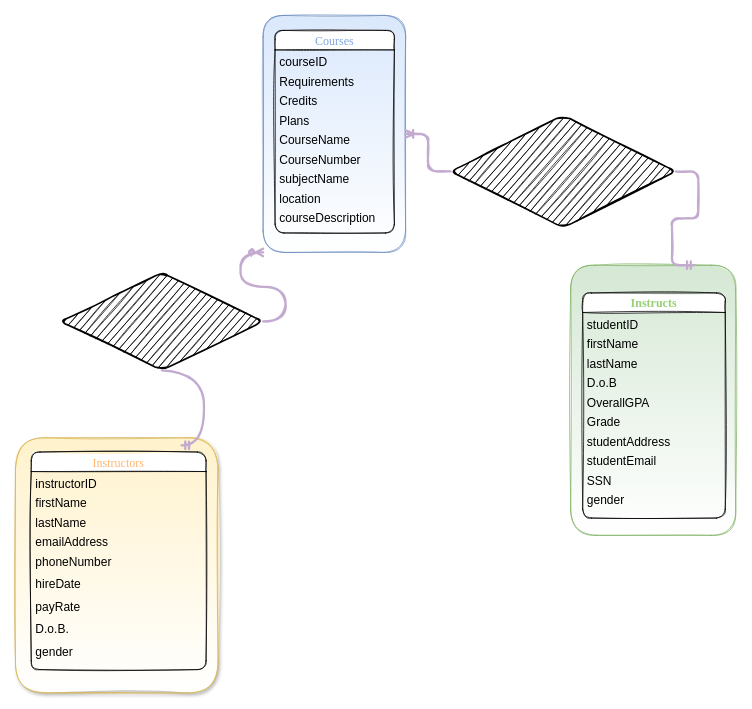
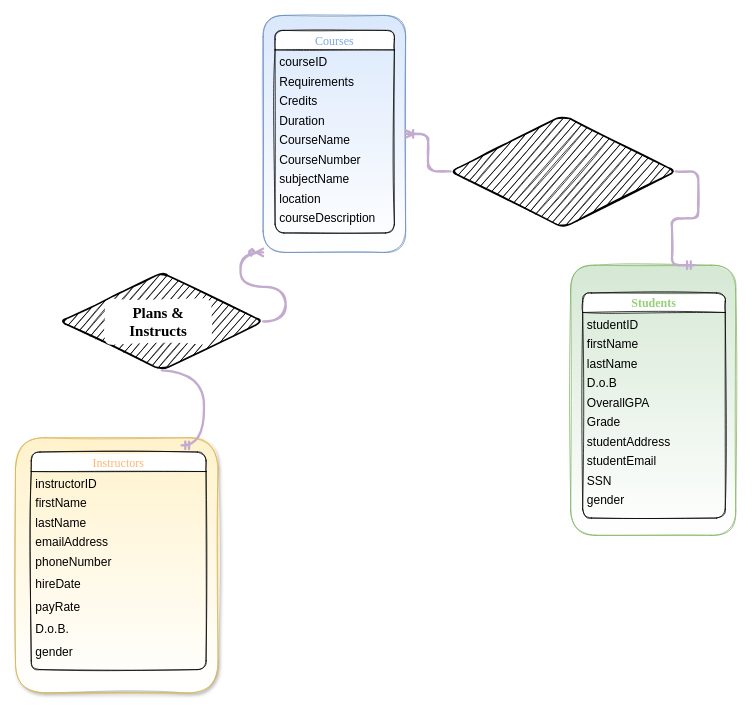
node "Plans": label "Plans" -> "Duration"
node "Instructs": label "Instructs" -> "Students"
node "Plans & Instructs": added
